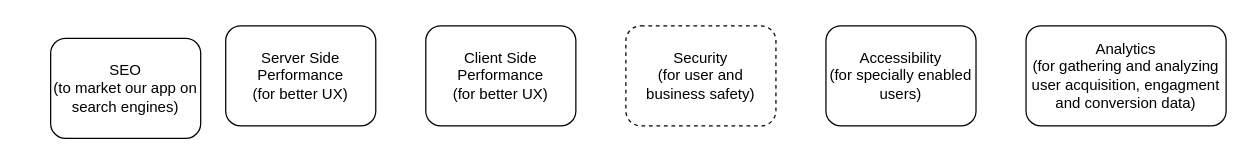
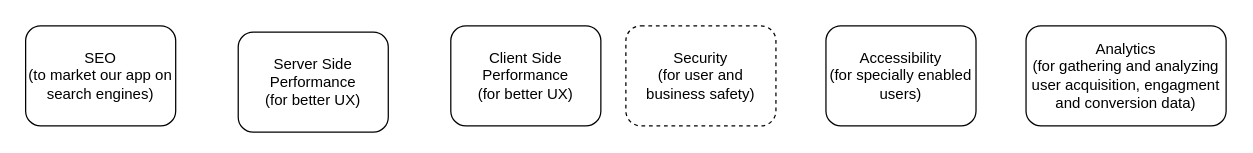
node "Server Side Performance (for better UX)": moved (301, 76) -> (313, 82)
node "Client Side Performance (for better UX)": moved (501, 76) -> (526, 76)
node "SEO (to market our app on search engines)": moved (126, 88) -> (101, 76)
